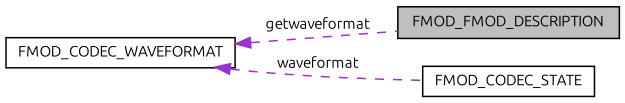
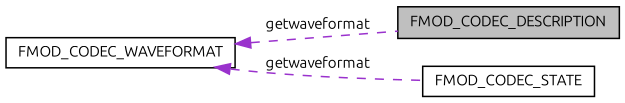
node "FMOD_FMOD_DESCRIPTION": label "FMOD_FMOD_DESCRIPTION" -> "FMOD_CODEC_DESCRIPTION"
edge "FMOD_CODEC_STATE" -> "FMOD_CODEC_WAVEFORMAT": label " waveformat" -> " getwaveformat"
